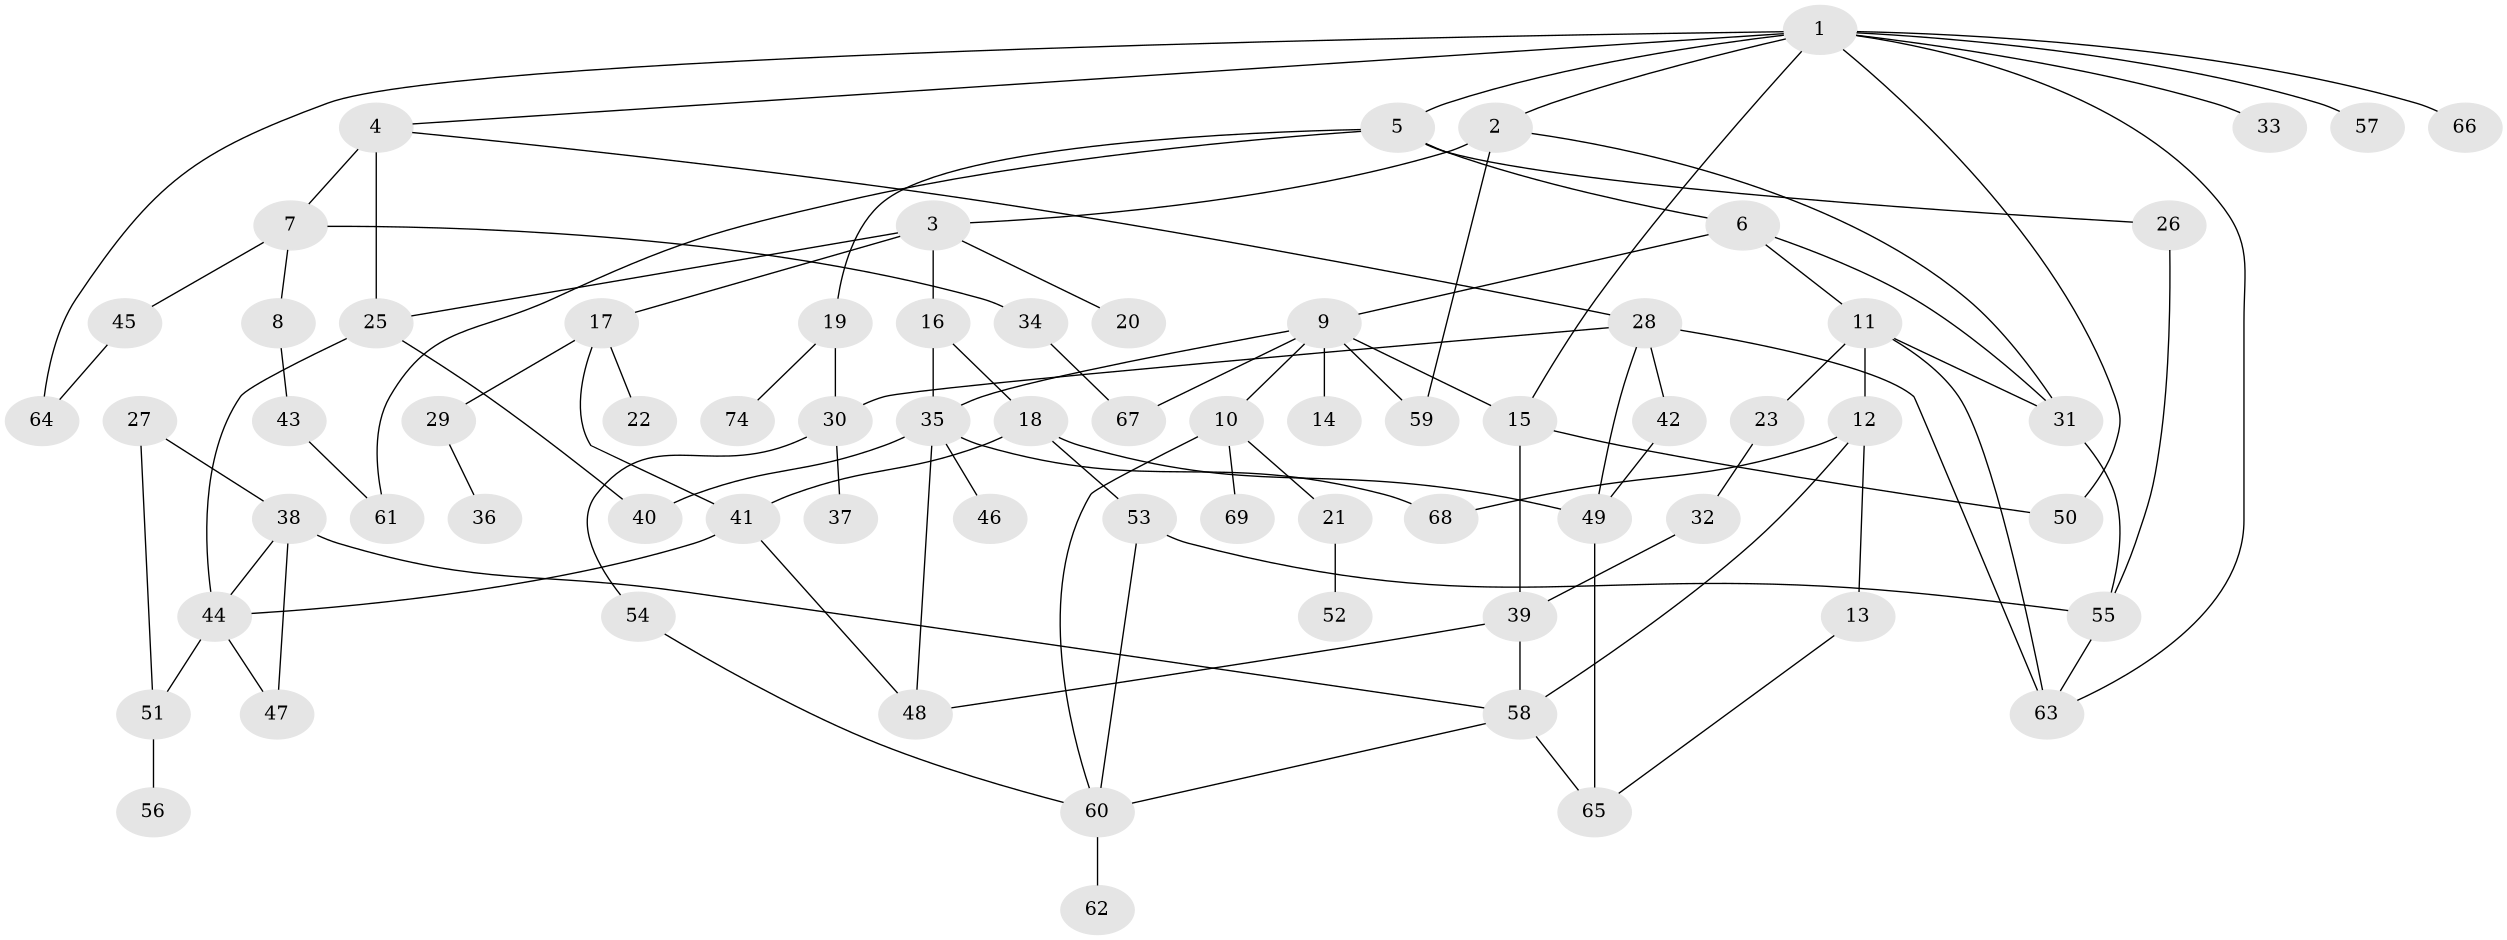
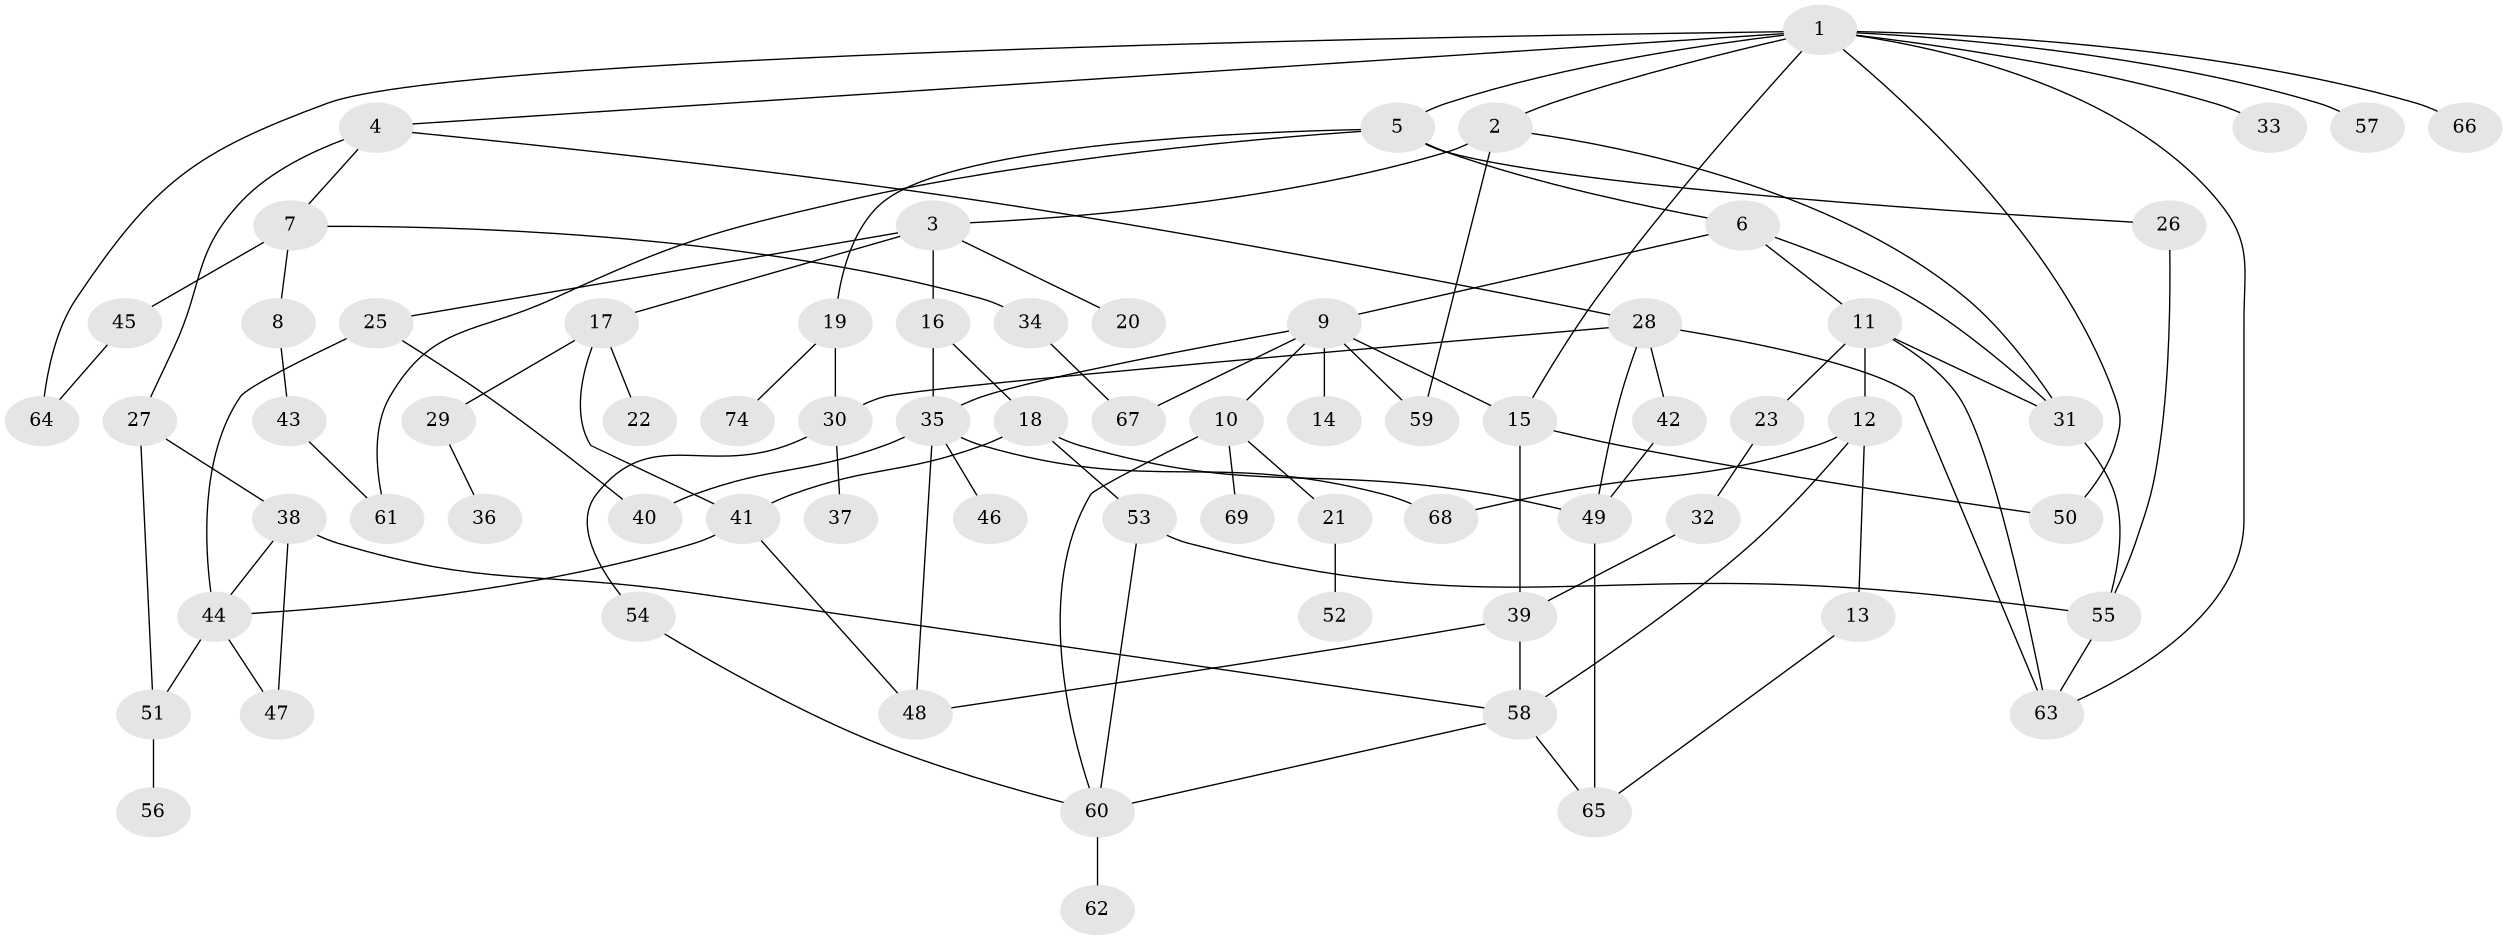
edge "4" -- "25": now "4" -- "27"
